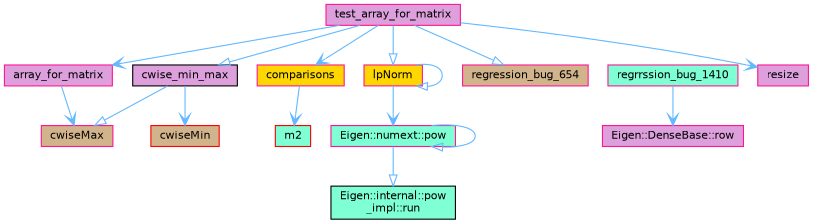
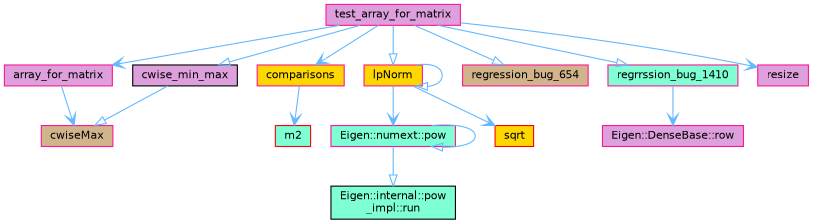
edge "test_array_for_matrix" -> "regrrssion_bug_1410": added
node "cwiseMin": removed
node "sqrt": added
